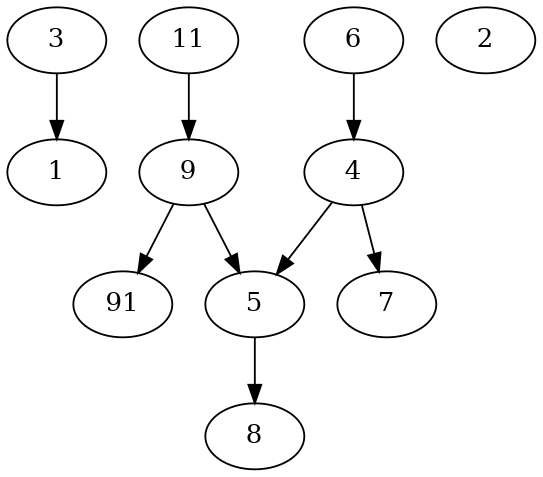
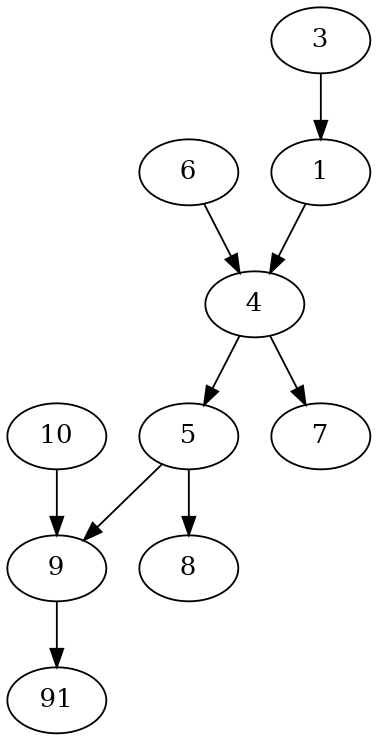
node "11": label "11" -> "10"
node "2": removed
edge "9" -> "5": reversed
edge "1" -> "4": added
